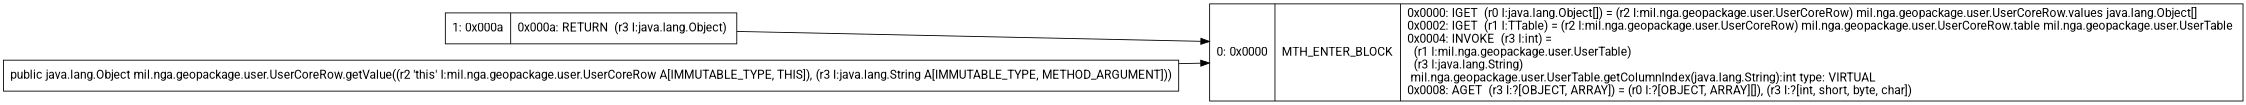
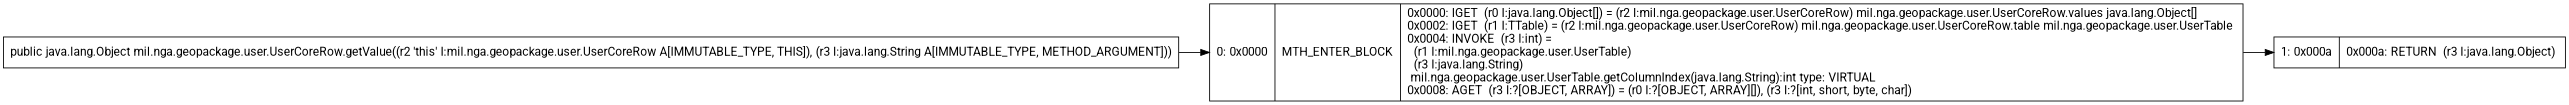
edge "1: 0x000a" -> "0: 0x0000": reversed
